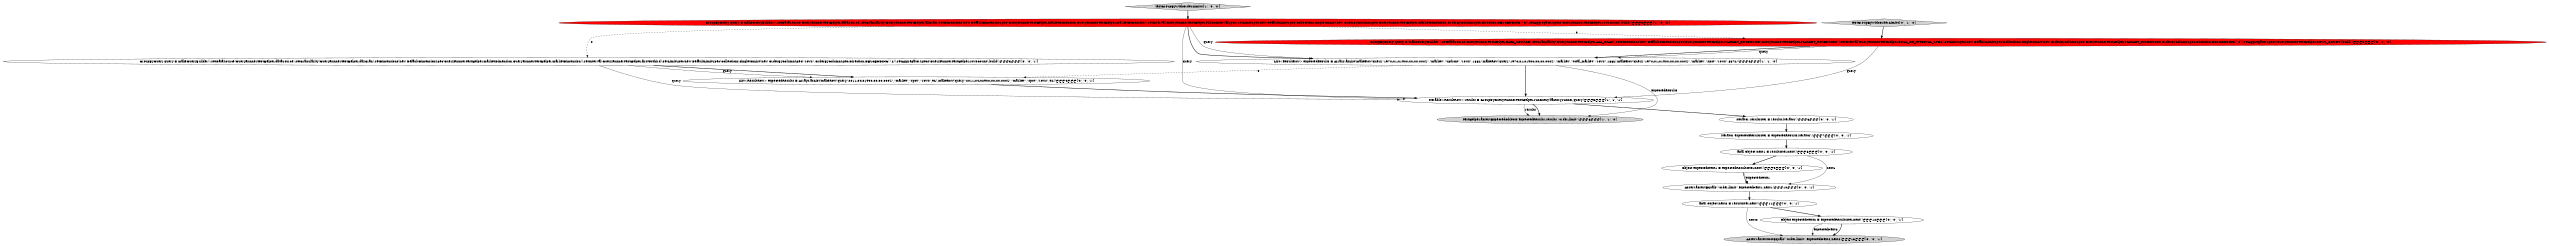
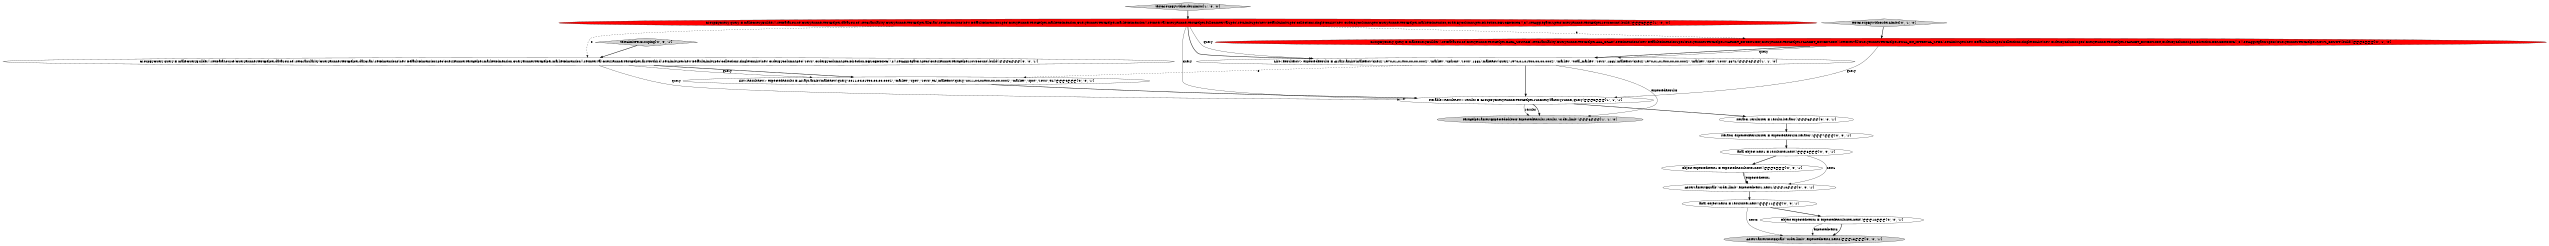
node "testLimitPerGrouping['0', '0', '1']": added
